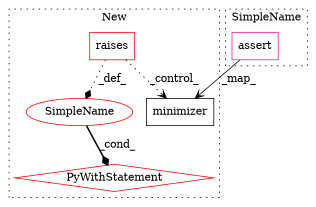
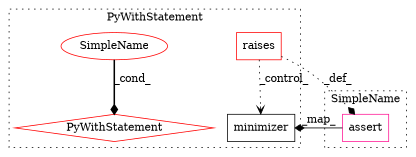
cluster "New": label "New" -> "PyWithStatement"
edge "assert" -> "minimizer": arrowhead vee -> diamond
edge "raises" -> "SimpleName": now "raises" -> "assert"
